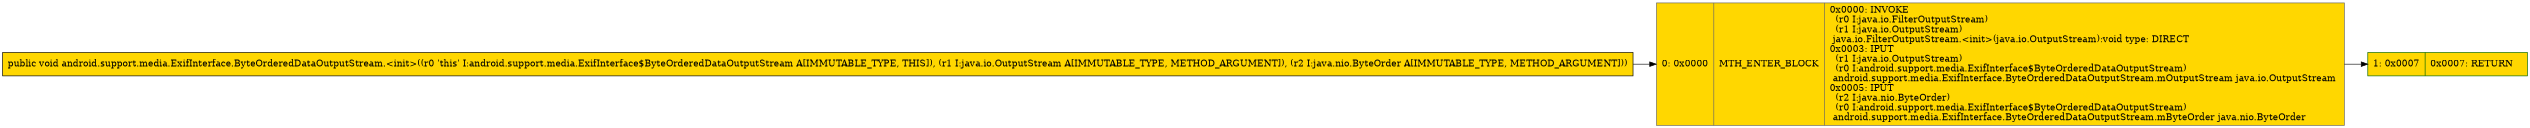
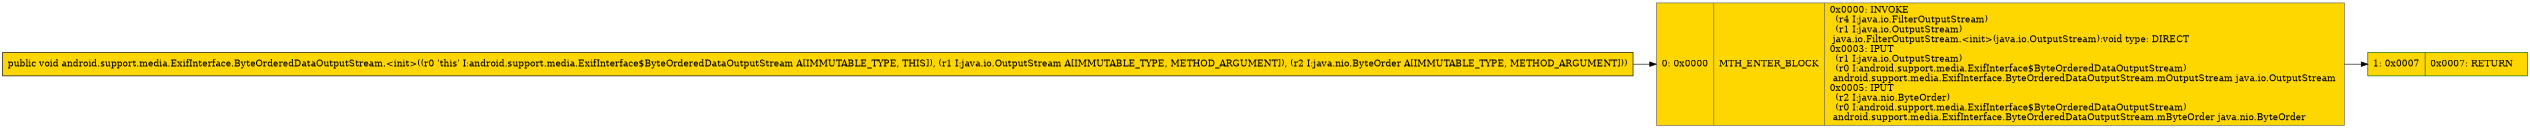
node "0: 0x0000": text "(r0 I:java.io.FilterOutputStream)" -> "(r4 I:java.io.FilterOutputStream)"
